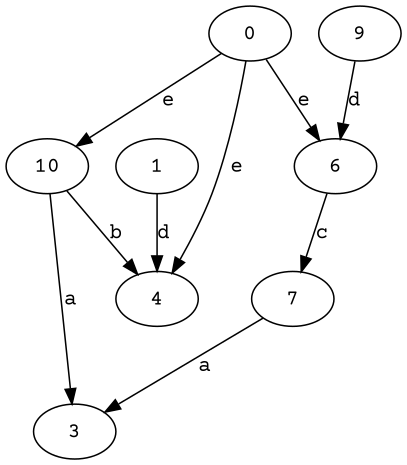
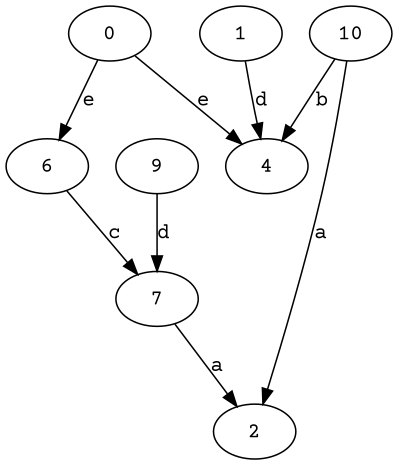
edge "9" -> "6": now "9" -> "7"
edge "0" -> "10": removed, label "e"
node "3": label "3" -> "2"
